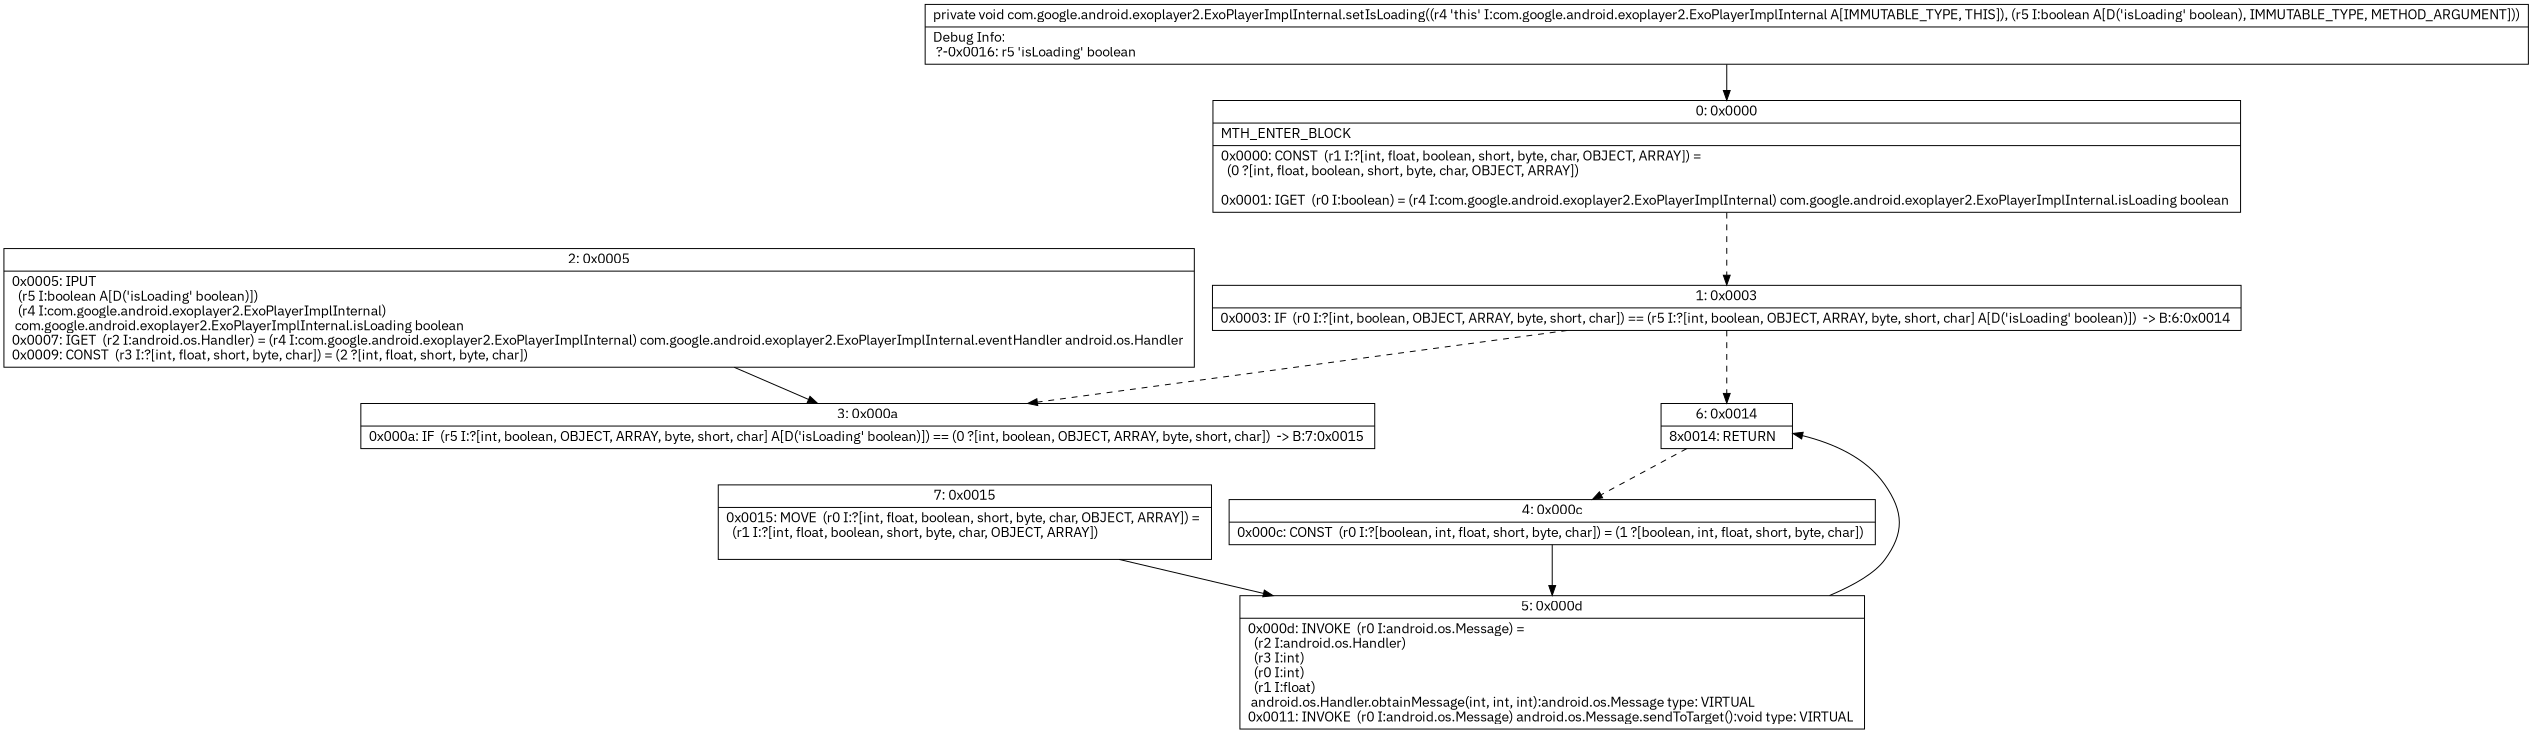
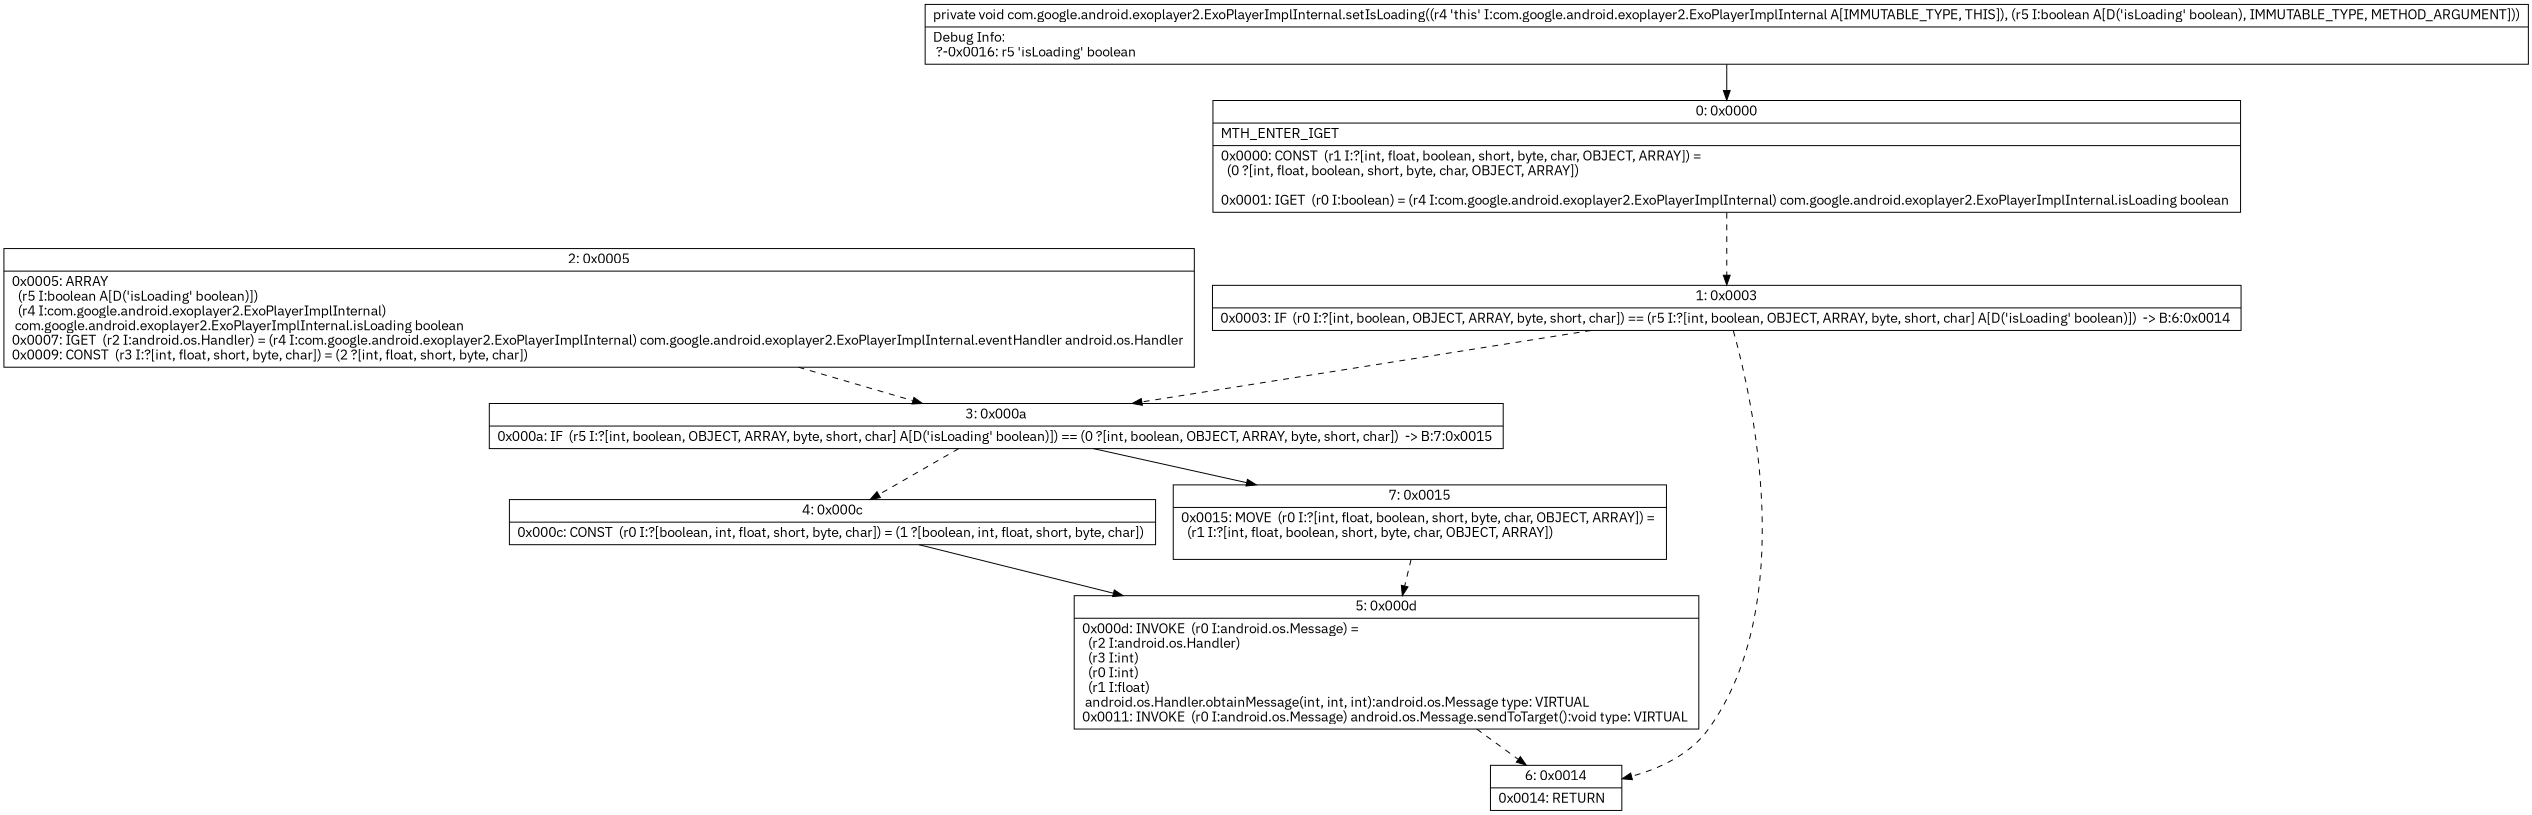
node "0: 0x0000": text "MTH_ENTER_BLOCK" -> "MTH_ENTER_IGET"
node "2: 0x0005": text "0x0005: IPUT" -> "0x0005: ARRAY"
edge "2: 0x0005" -> "3: 0x000a": style solid -> dashed
node "6: 0x0014": text "8x0014: RETURN" -> "0x0014: RETURN"
edge "3: 0x000a" -> "7: 0x0015": added
edge "6: 0x0014" -> "4: 0x000c": now "3: 0x000a" -> "4: 0x000c"
edge "5: 0x000d" -> "6: 0x0014": style solid -> dashed
edge "7: 0x0015" -> "5: 0x000d": style solid -> dashed
